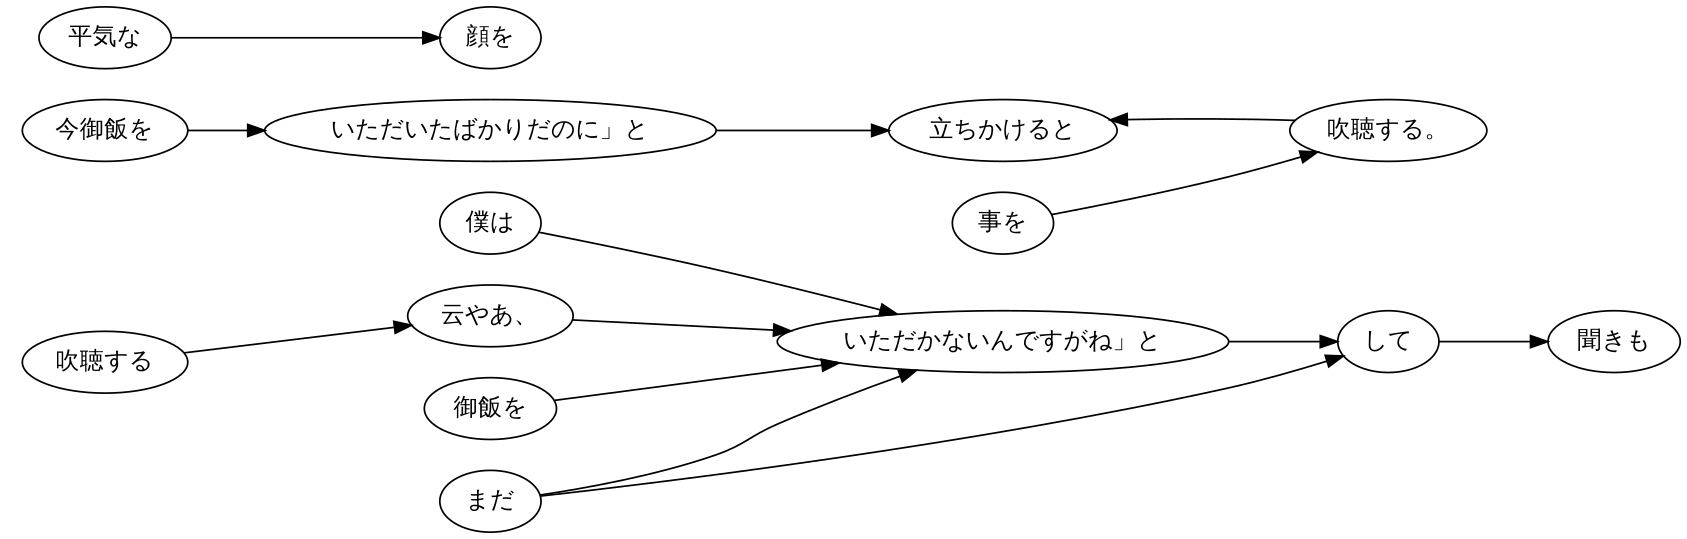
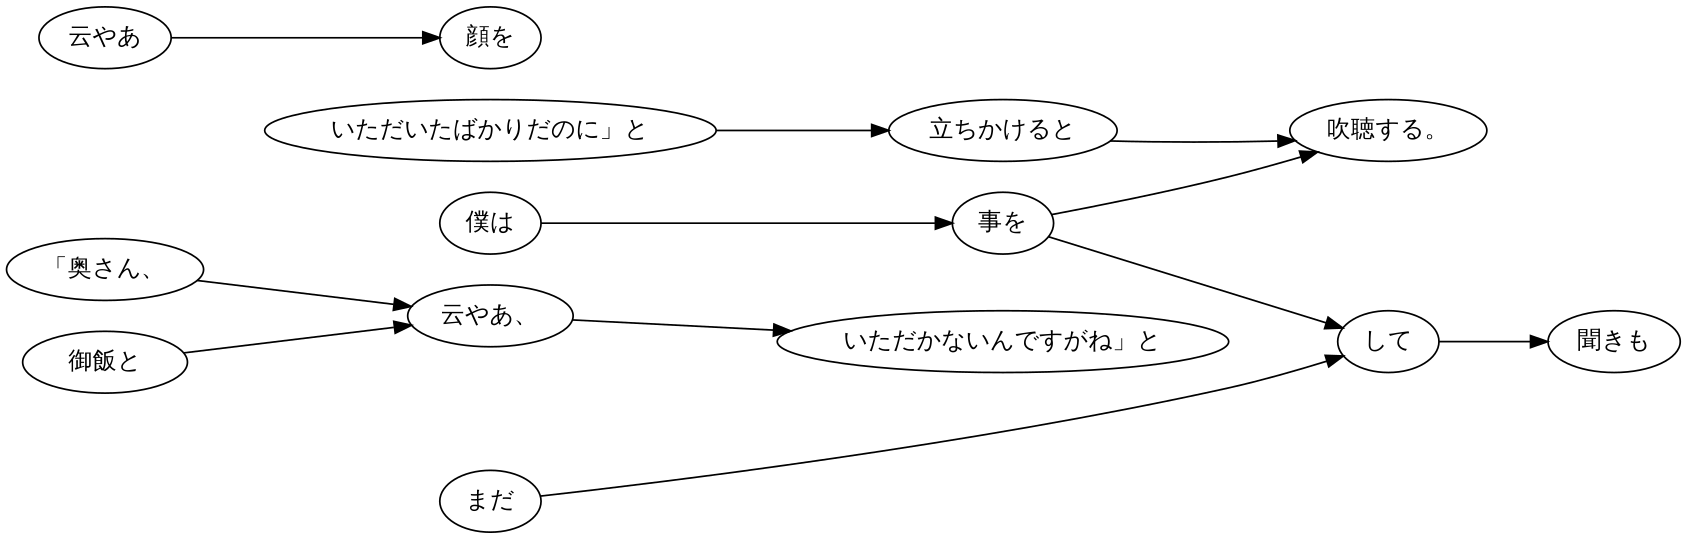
node "平気な": label "平気な" -> "云やあ"
edge "吹聴する。" -> "立ちかけると": reversed
node "今御飯を": removed
edge "僕は" -> "いただかないんですがね」と": now "僕は" -> "事を"
node "「奥さん、": added
edge "いただかないんですがね」と" -> "して": now "事を" -> "して"
node "吹聴する": label "吹聴する" -> "御飯と"
node "御飯を": removed
edge "まだ" -> "いただかないんですがね」と": removed
